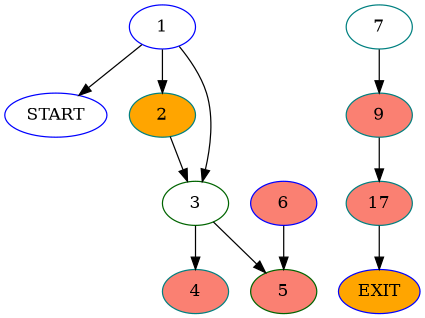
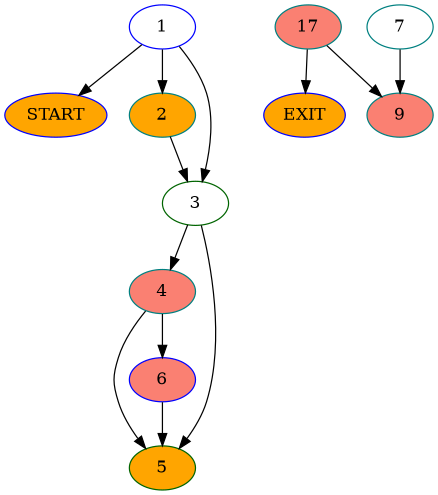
node "START": fillcolor white -> orange
edge "9" -> "17": reversed
node "5": fillcolor salmon -> orange
edge "4" -> "6": added
edge "4" -> "5": added
